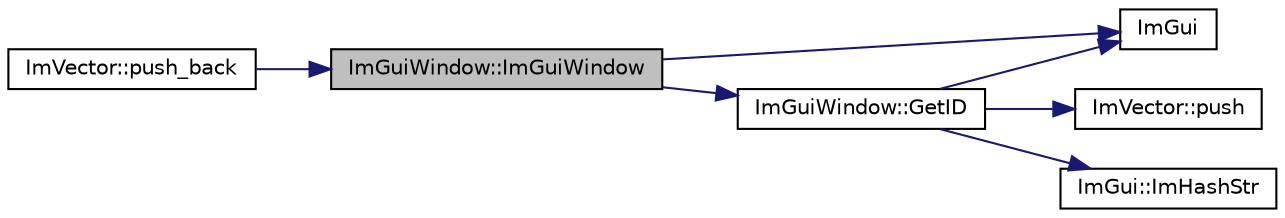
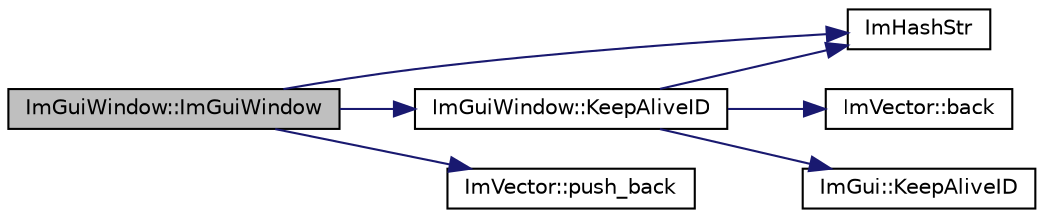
node "ImGui": label "ImGui" -> "ImHashStr"
edge "ImVector::push_back" -> "ImGuiWindow::ImGuiWindow": reversed
node "ImGuiWindow::GetID": label "ImGuiWindow::GetID" -> "ImGuiWindow::KeepAliveID"
node "ImVector::push": label "ImVector::push" -> "ImVector::back"
node "ImGui::ImHashStr": label "ImGui::ImHashStr" -> "ImGui::KeepAliveID"
